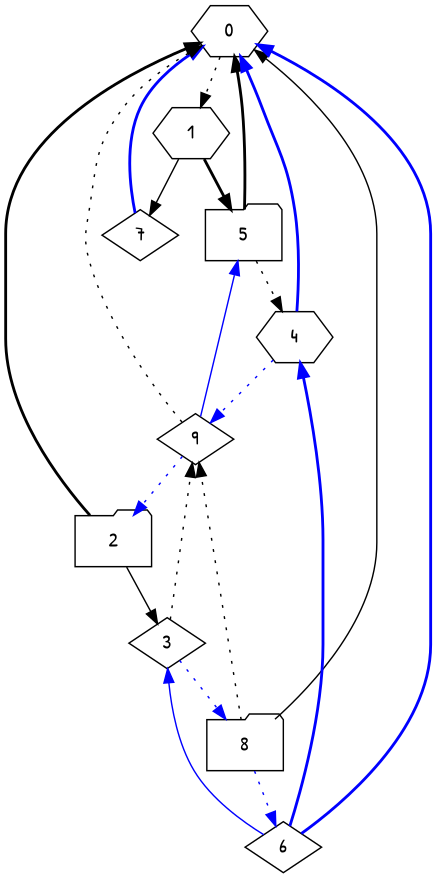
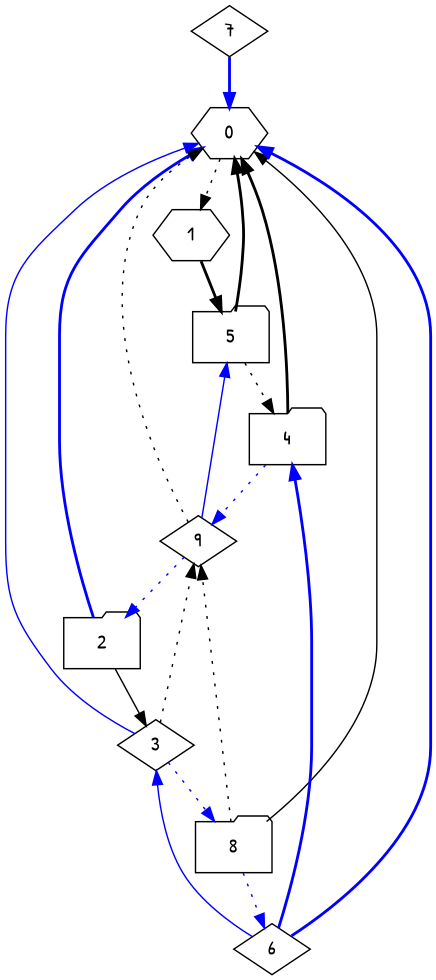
edge "1" -> "7": removed
edge "4" -> "0": color blue -> black
edge "2" -> "0": color black -> blue
node "4": shape hexagon -> folder
edge "3" -> "0": added
